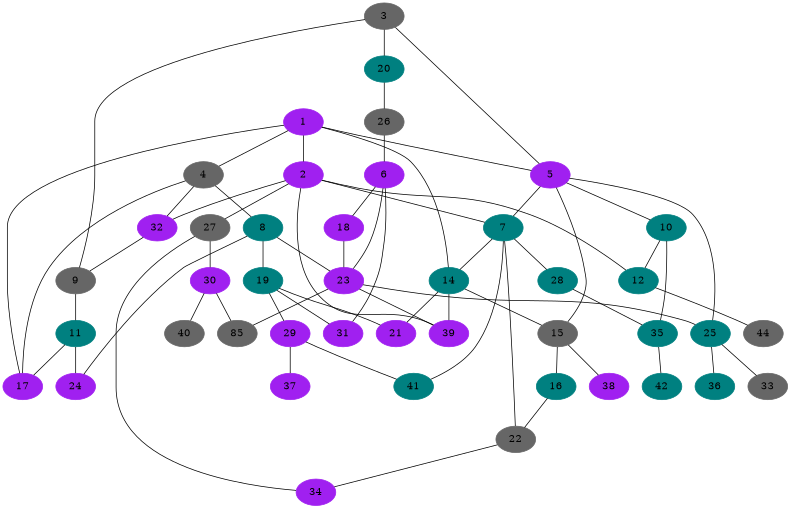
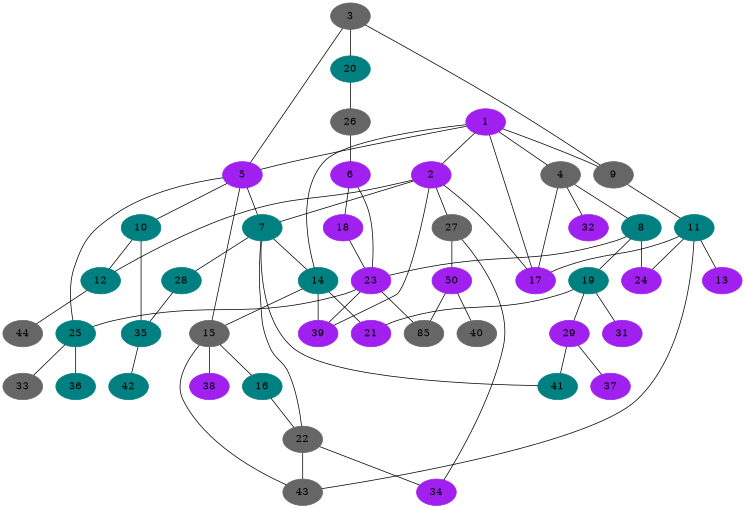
edge "2" -- "32": now "2" -- "17"
edge "32" -- "9": now "1" -- "9"
edge "6" -- "31": removed
node "30": label "30" -> "50"
node "13": added
node "43": added
